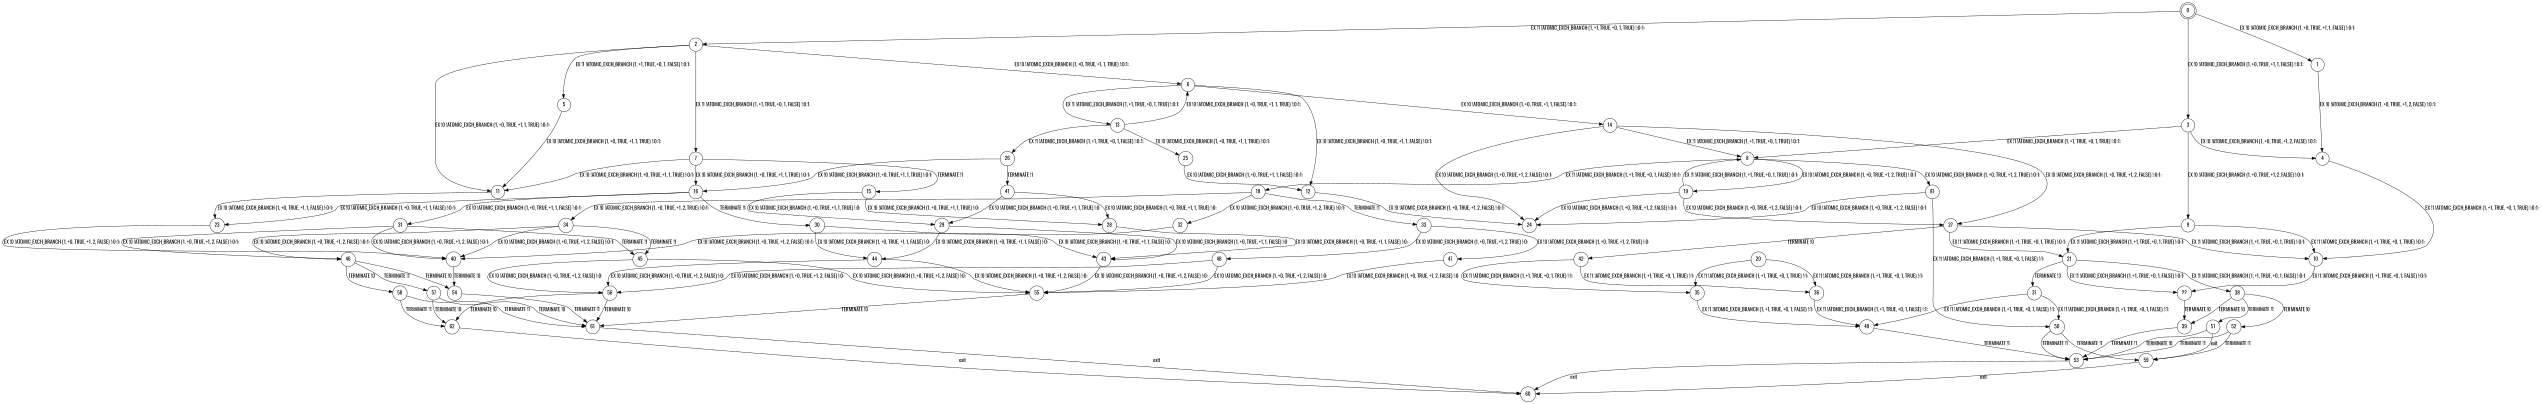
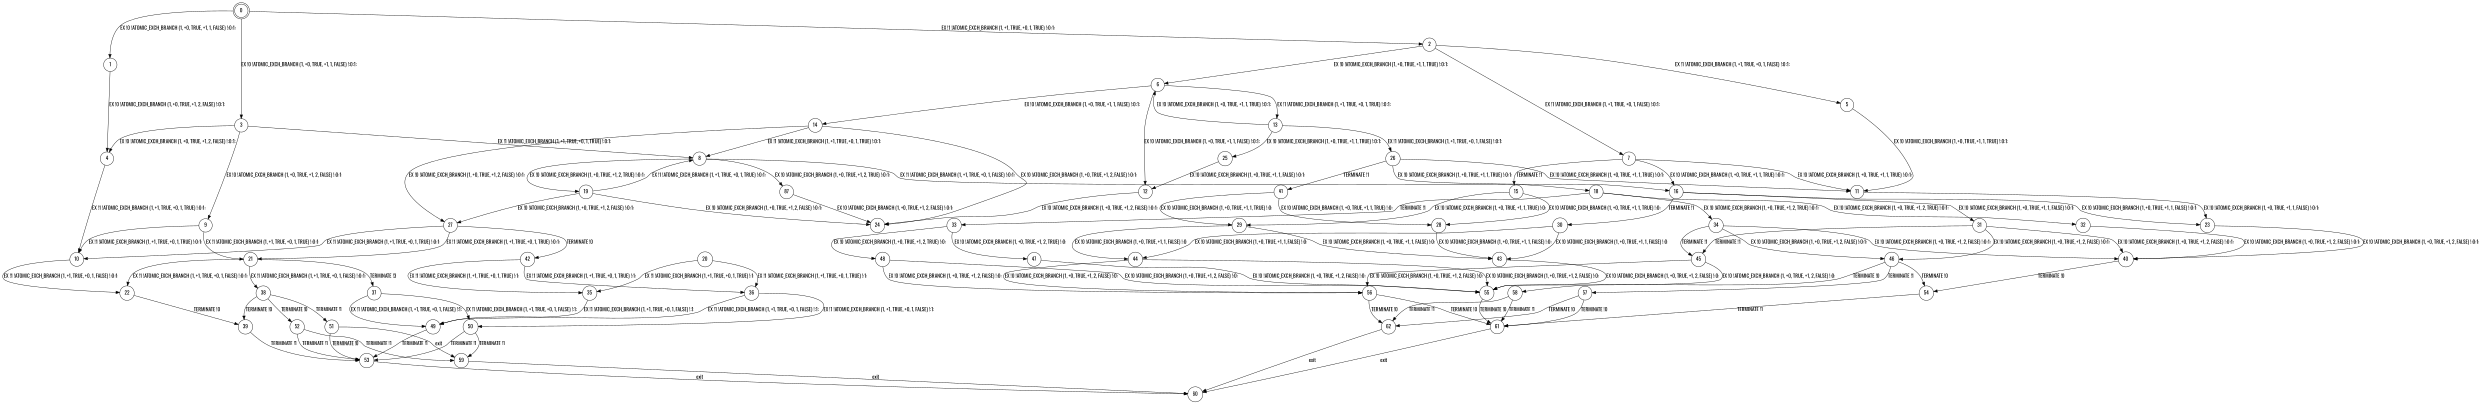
edge "2" -> "11": now "26" -> "11"
edge "87" -> "50": now "36" -> "50"
